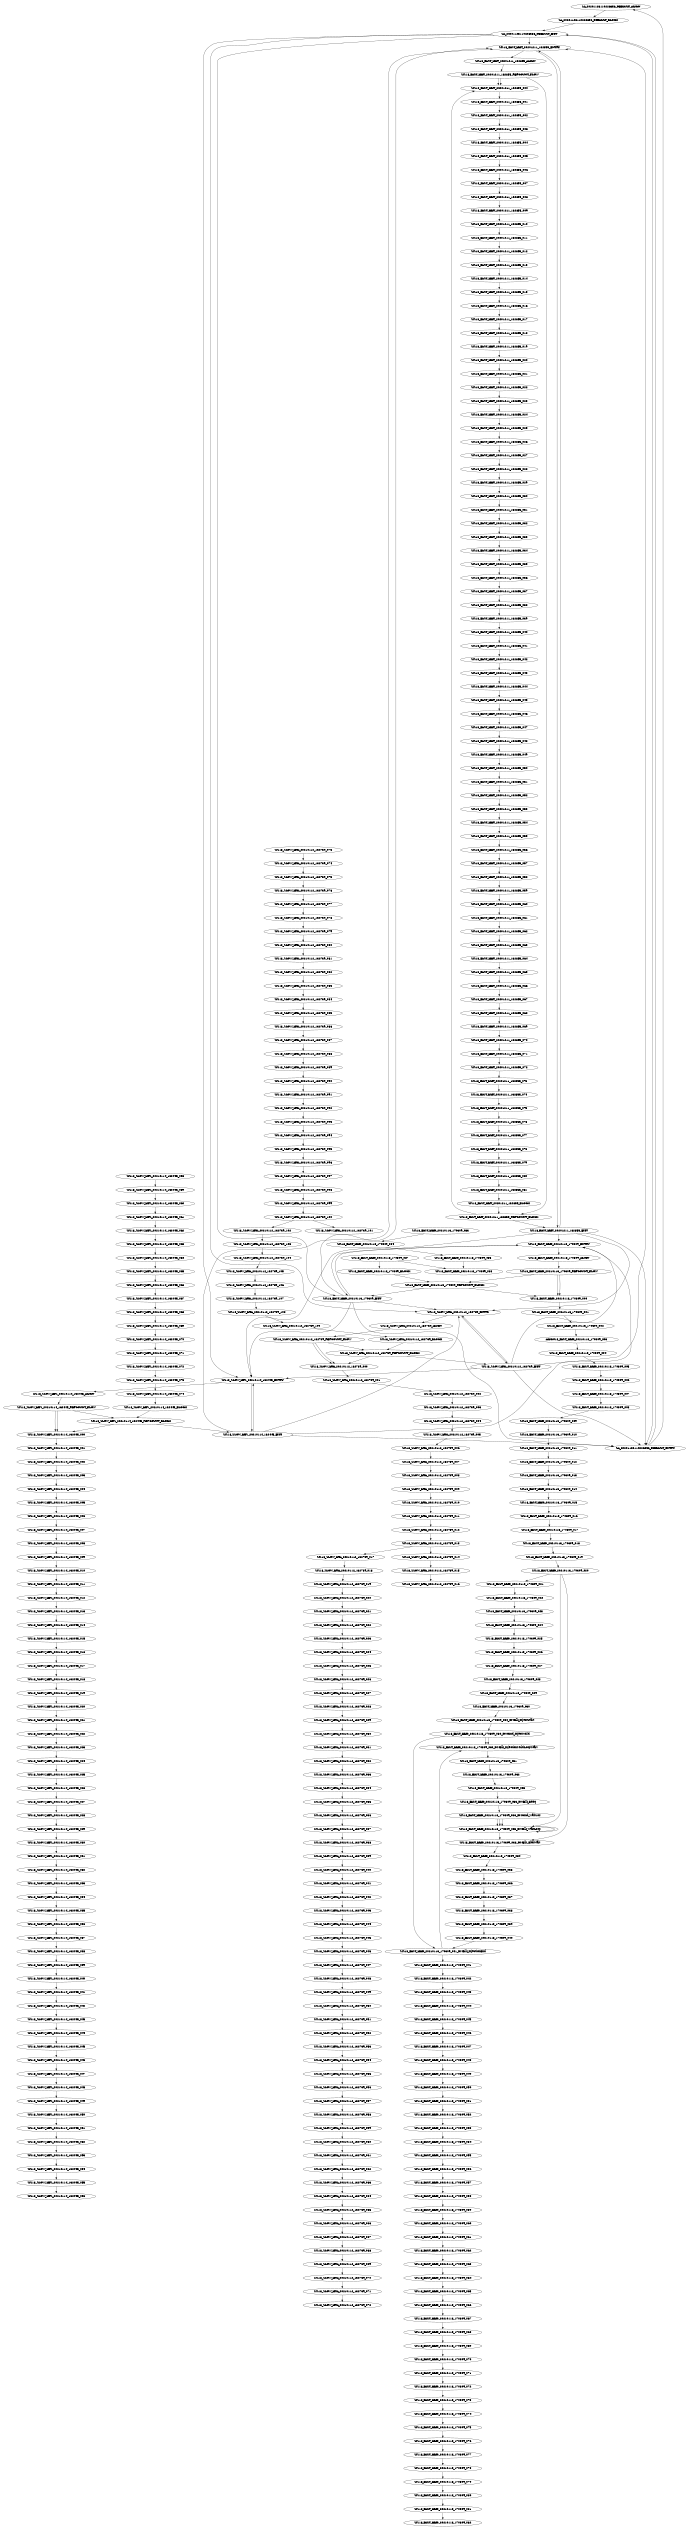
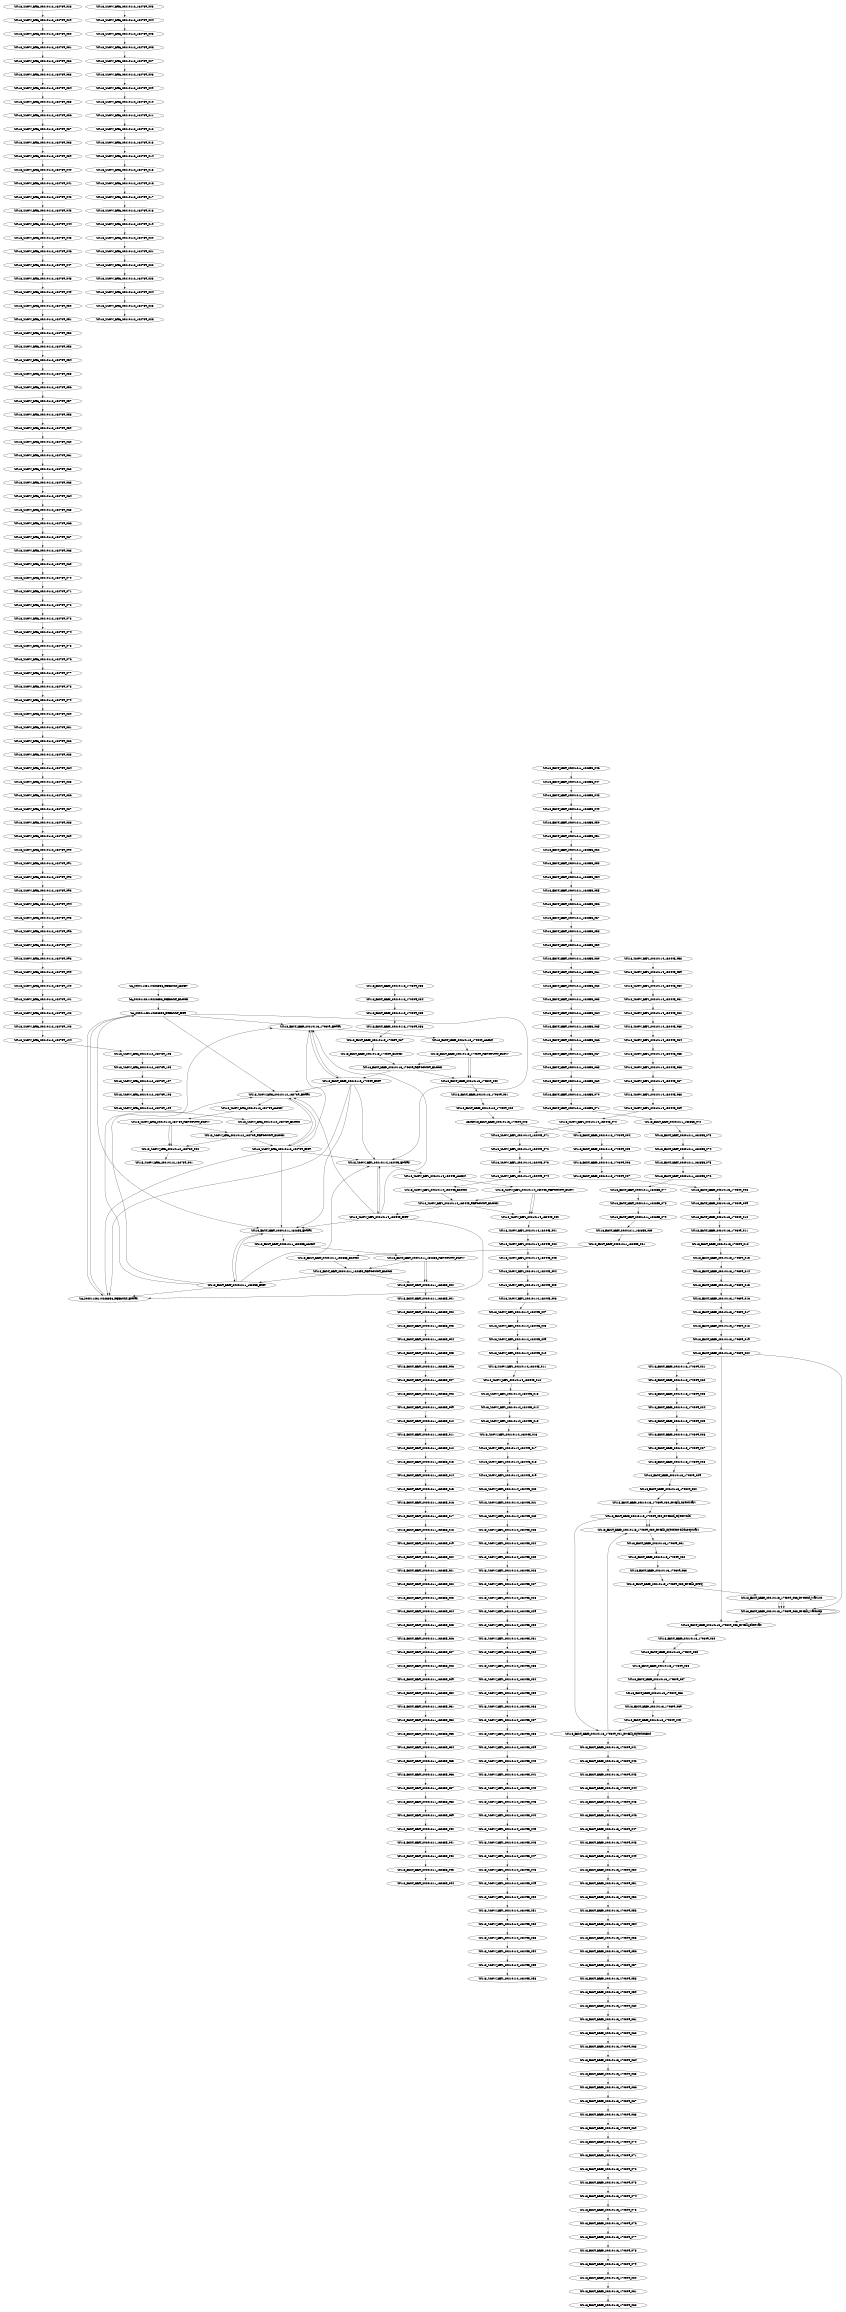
edge "SA_20201123110226356_DEFAULT_EXIT" -> "SIS18_FAST_HHD_20210113_170309_EXIT": now "SA_20201123110226356_DEFAULT_EXIT" -> "SIS18_FAST_HHD_20210113_170309_ENTRY"
edge "SIS18_SLOW_HTA_20210112_132739_072" -> "SIS18_SLOW_HTA_20210112_132739_073": added
node "SIS18_FAST_HHT_20201211_132855_045": removed
edge "SA_20201123110226356_DEFAULT_ENTRY" -> "SA_20201123110226356_DEFAULT_ALIGN": removed
edge "SIS18_SLOW_HTA_20210112_132739_100" -> "SIS18_SLOW_HTA_20210112_132739_102": now "SIS18_SLOW_HTA_20210112_132739_101" -> "SIS18_SLOW_HTA_20210112_132739_102"
edge "SIS18_FAST_HHD_20210113_170309_087" -> "SIS18_FAST_HHD_20210113_170309_086": reversed
node "SIS18_SLOW_HTA_20210112_132739_002": removed
edge "SIS18_SLOW_HTA_20210112_132739_013" -> "SIS18_SLOW_HTA_20210112_132739_017": now "SIS18_SLOW_HTA_20210112_132739_016" -> "SIS18_SLOW_HTA_20210112_132739_017"
node "SIS18_SLOW_HTA_20210112_132739_027": removed
